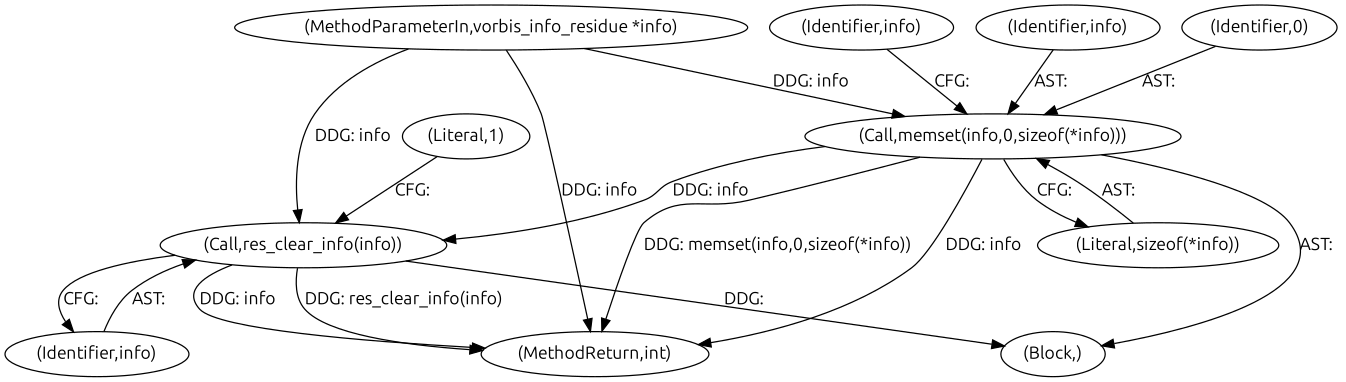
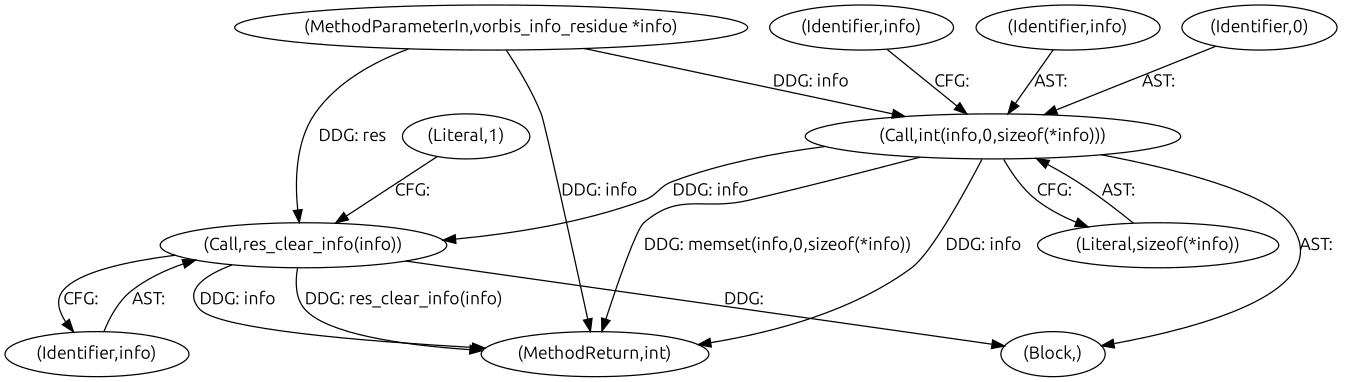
edge "(MethodParameterIn,vorbis_info_residue *info)" -> "(Call,res_clear_info(info))": label "DDG: info" -> "DDG: res"
node "(Call,memset(info,0,sizeof(*info)))": label "(Call,memset(info,0,sizeof(*info)))" -> "(Call,int(info,0,sizeof(*info)))"
